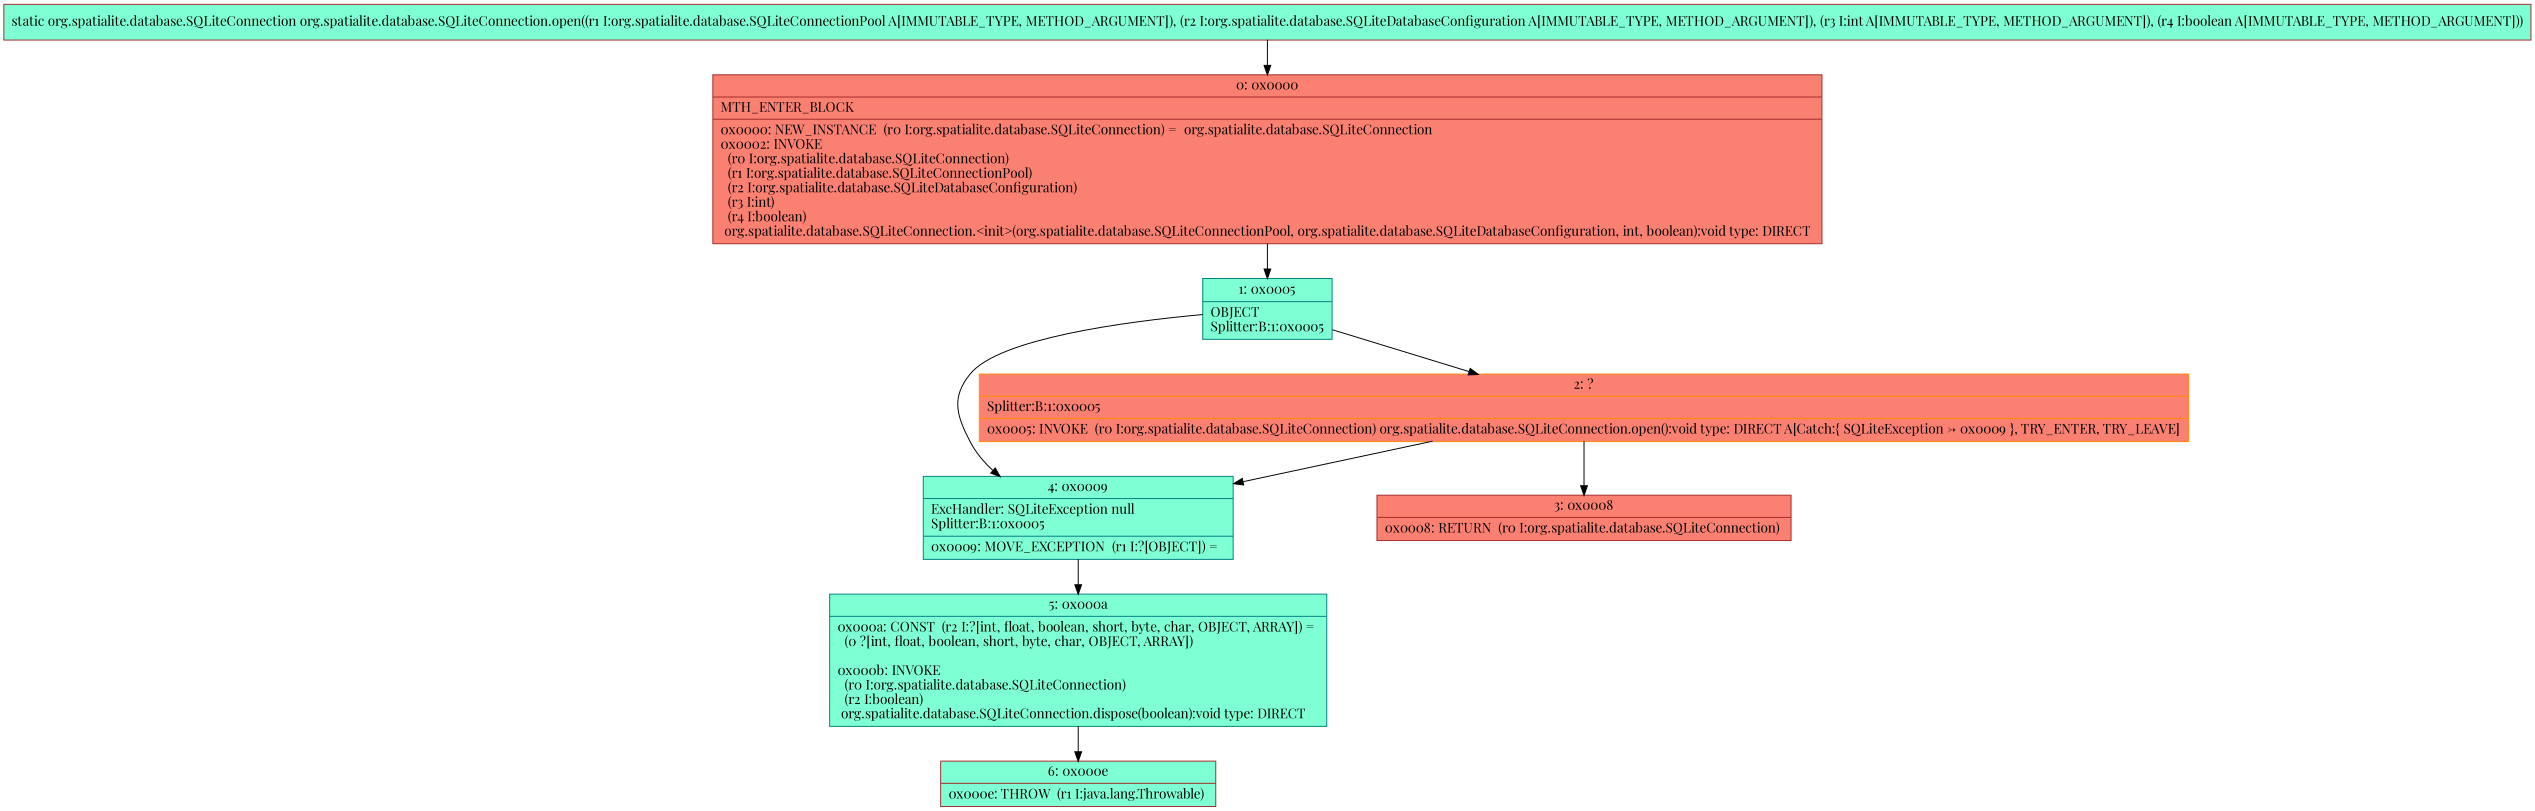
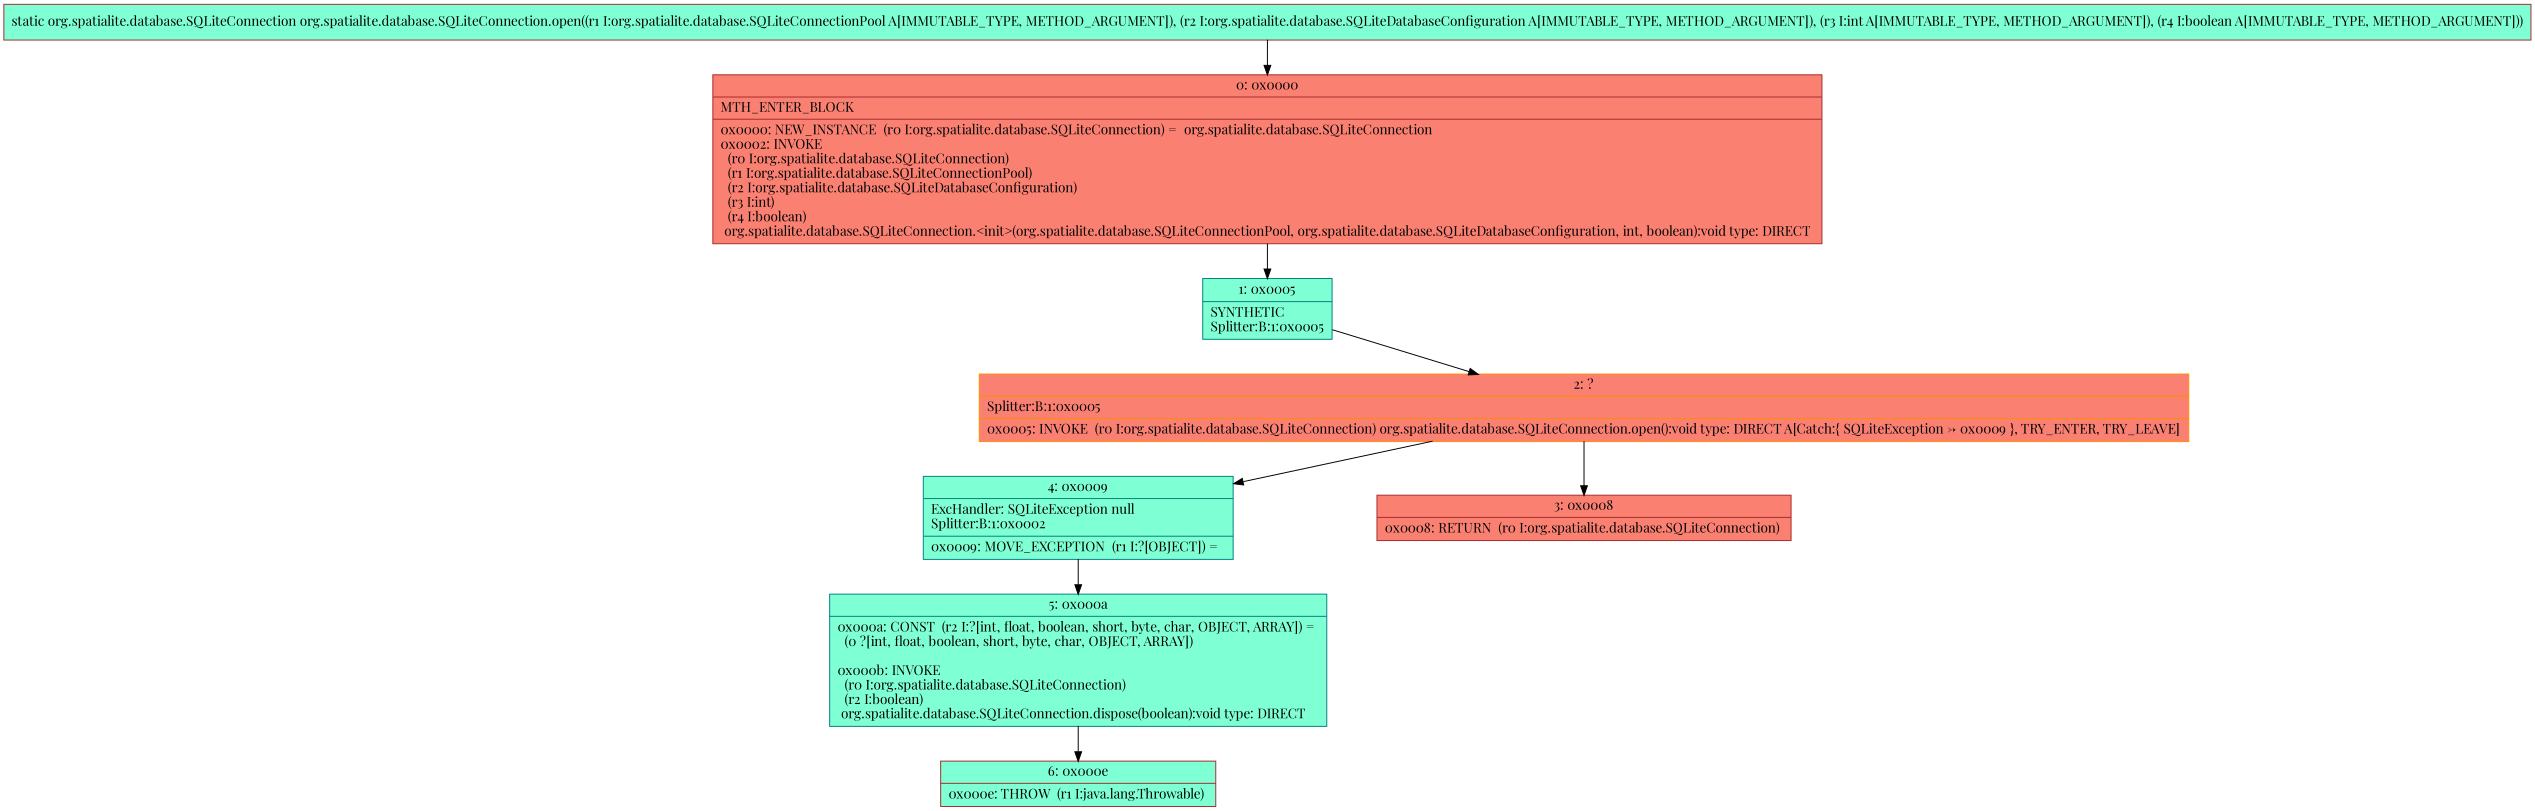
node "1: 0x0005": text "OBJECT" -> "SYNTHETIC"
edge "1: 0x0005" -> "4: 0x0009": removed
node "4: 0x0009": text "Splitter:B:1:0x0005" -> "Splitter:B:1:0x0002"
